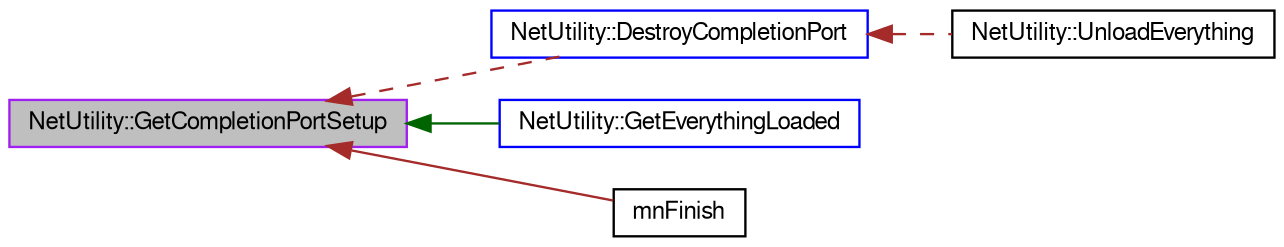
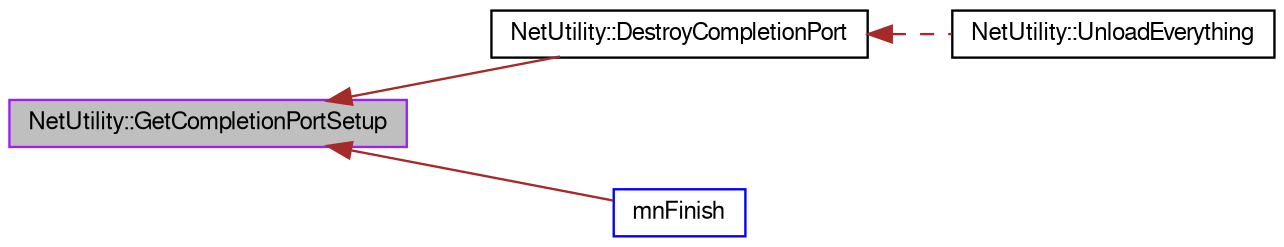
node "NetUtility::DestroyCompletionPort": color blue -> black
edge "NetUtility::DestroyCompletionPort" -> "NetUtility::GetCompletionPortSetup": style dashed -> solid
node "NetUtility::GetEverythingLoaded": removed
node "mnFinish": color black -> blue
